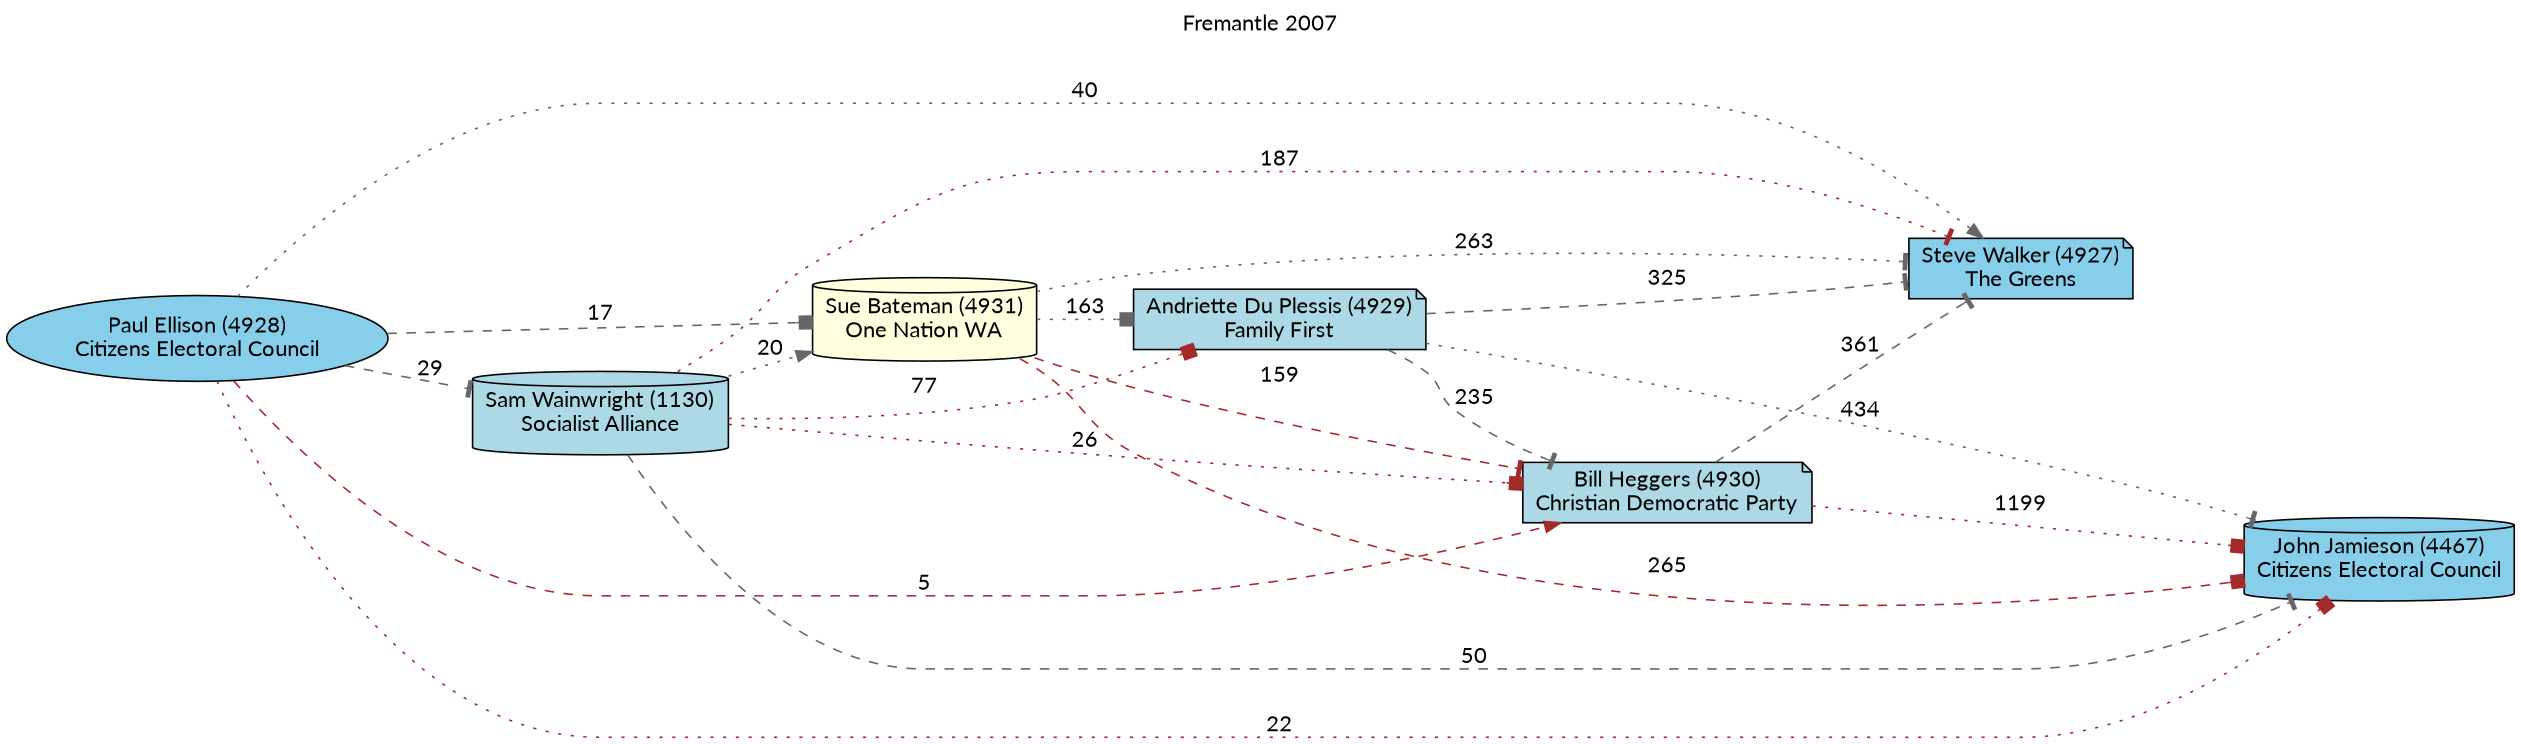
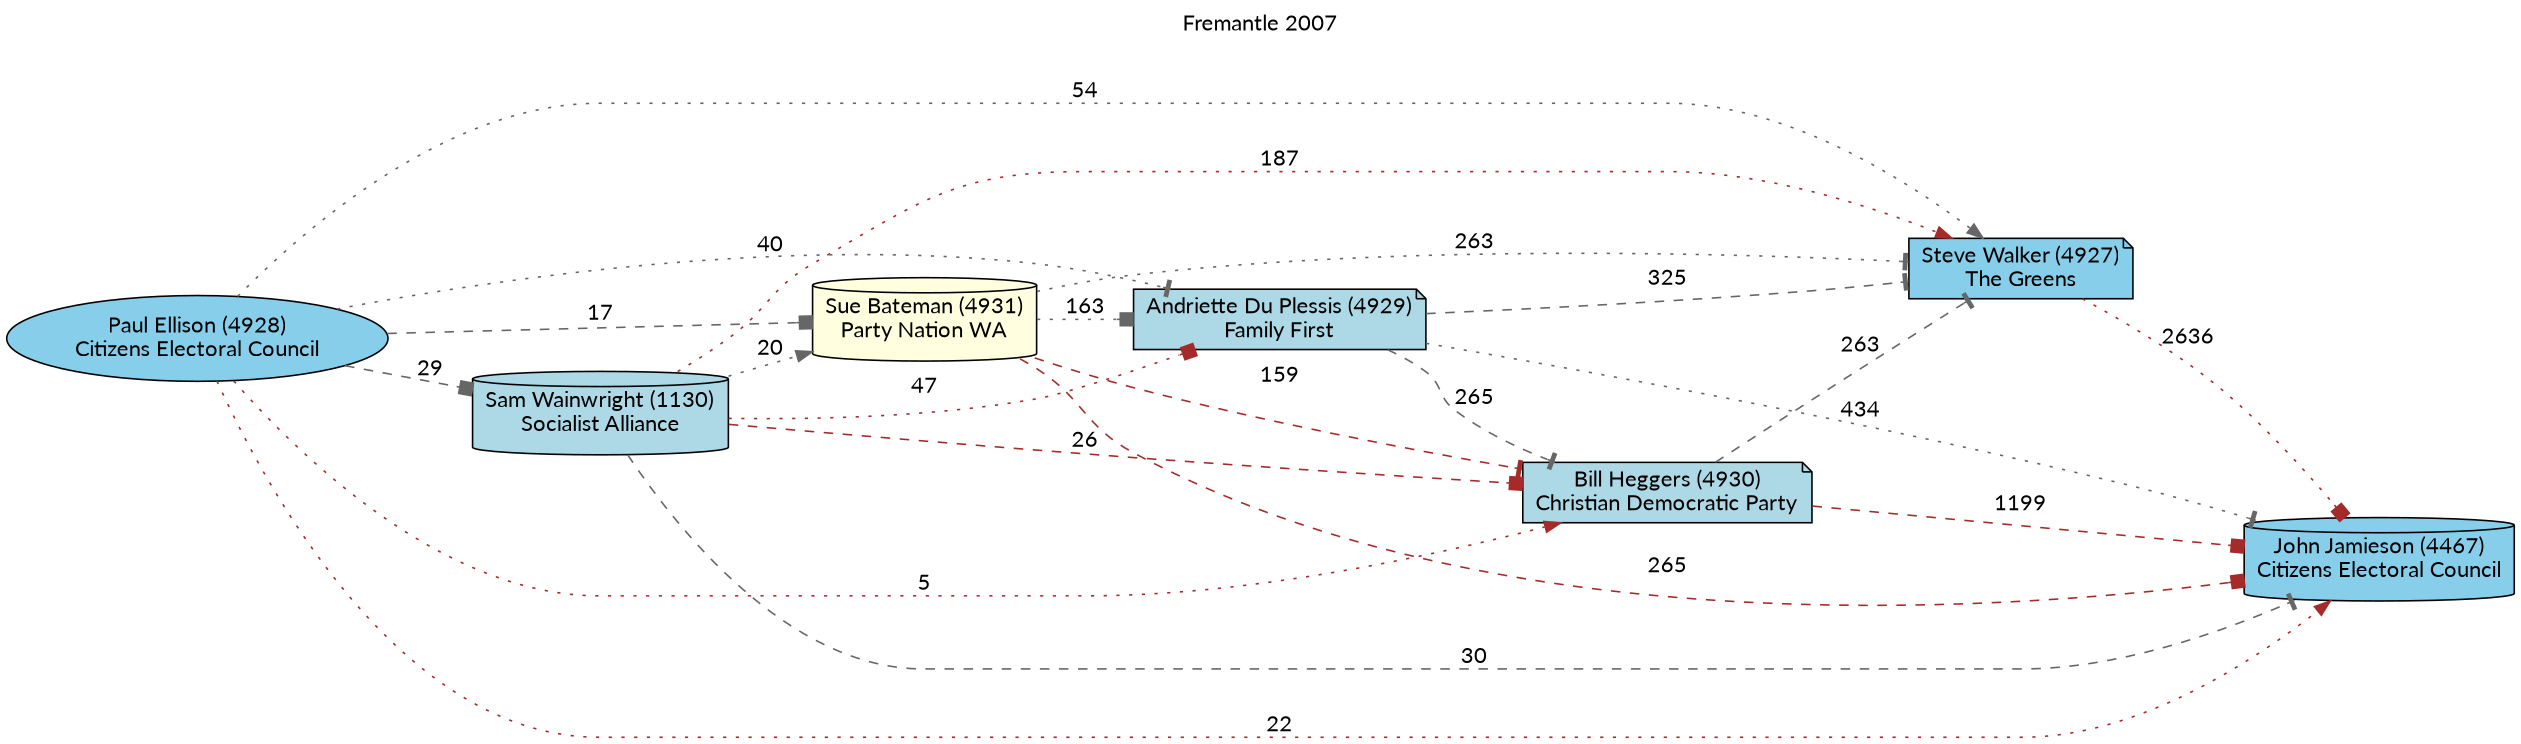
edge "Paul Ellison (4928) Citizens Electoral Council" -> "Steve Walker (4927) The Greens": label "40" -> "54"
edge "Sam Wainwright (1130) Socialist Alliance" -> "Steve Walker (4927) The Greens": arrowhead tee -> normal
edge "Paul Ellison (4928) Citizens Electoral Council" -> "Andriette Du Plessis (4929) Family First": added, label "40"
node "Sue Bateman (4931) One Nation WA": label "Sue Bateman (4931) One Nation WA" -> "Sue Bateman (4931) Party Nation WA"
edge "Bill Heggers (4930) Christian Democratic Party" -> "Steve Walker (4927) The Greens": label "361" -> "263"
edge "Paul Ellison (4928) Citizens Electoral Council" -> "Sam Wainwright (1130) Socialist Alliance": arrowhead tee -> box
edge "Sam Wainwright (1130) Socialist Alliance" -> "Andriette Du Plessis (4929) Family First": label "77" -> "47"
edge "Steve Walker (4927) The Greens" -> "John Jamieson (4467) Citizens Electoral Council": added, label "2636"
edge "Andriette Du Plessis (4929) Family First" -> "Bill Heggers (4930) Christian Democratic Party": label "235" -> "265"
edge "Sam Wainwright (1130) Socialist Alliance" -> "Bill Heggers (4930) Christian Democratic Party": style dotted -> dashed
edge "Bill Heggers (4930) Christian Democratic Party" -> "John Jamieson (4467) Citizens Electoral Council": style dotted -> dashed
edge "Paul Ellison (4928) Citizens Electoral Council" -> "Bill Heggers (4930) Christian Democratic Party": style dashed -> dotted
edge "Sam Wainwright (1130) Socialist Alliance" -> "John Jamieson (4467) Citizens Electoral Council": label "50" -> "30"
edge "Paul Ellison (4928) Citizens Electoral Council" -> "John Jamieson (4467) Citizens Electoral Council": arrowhead box -> normal
